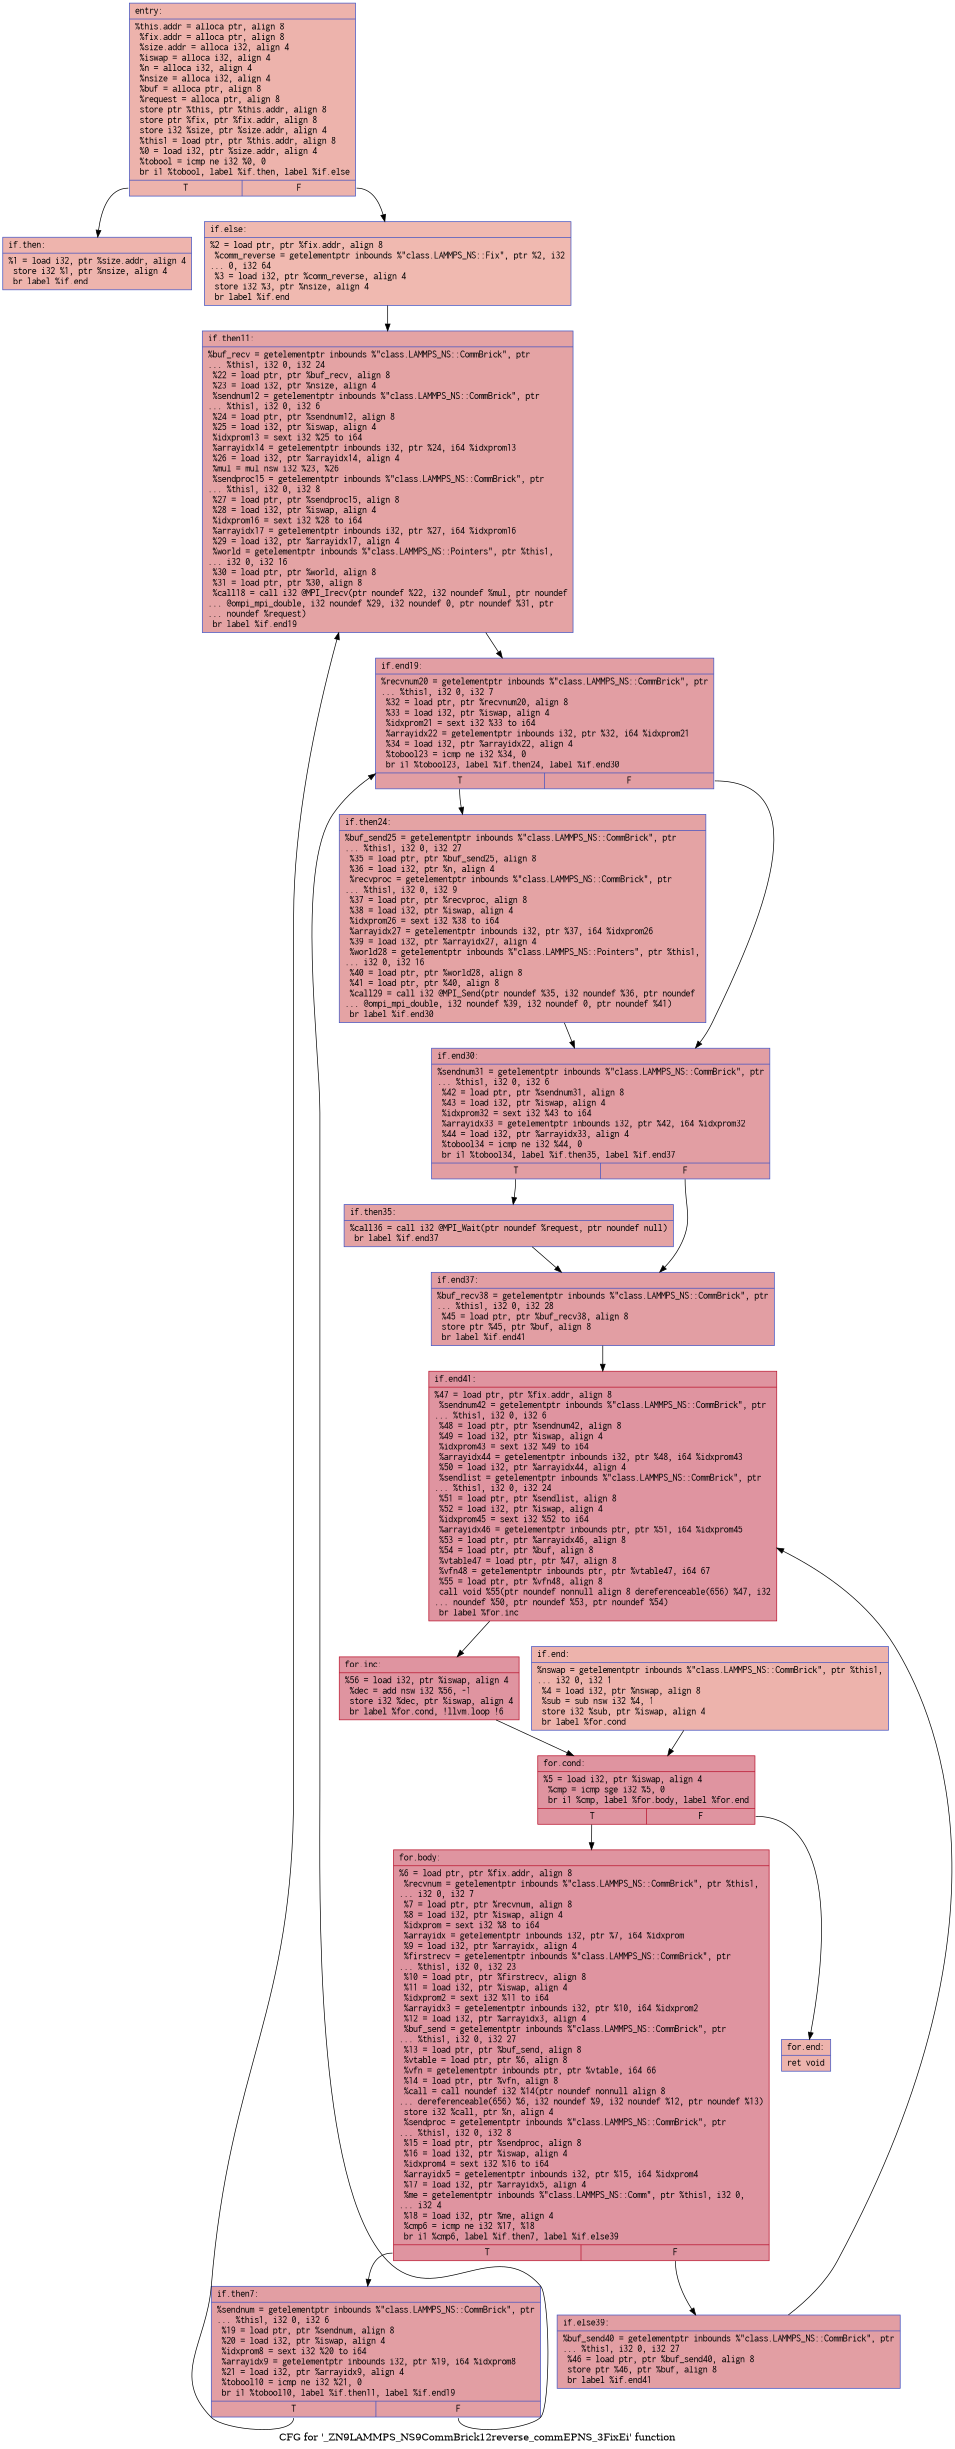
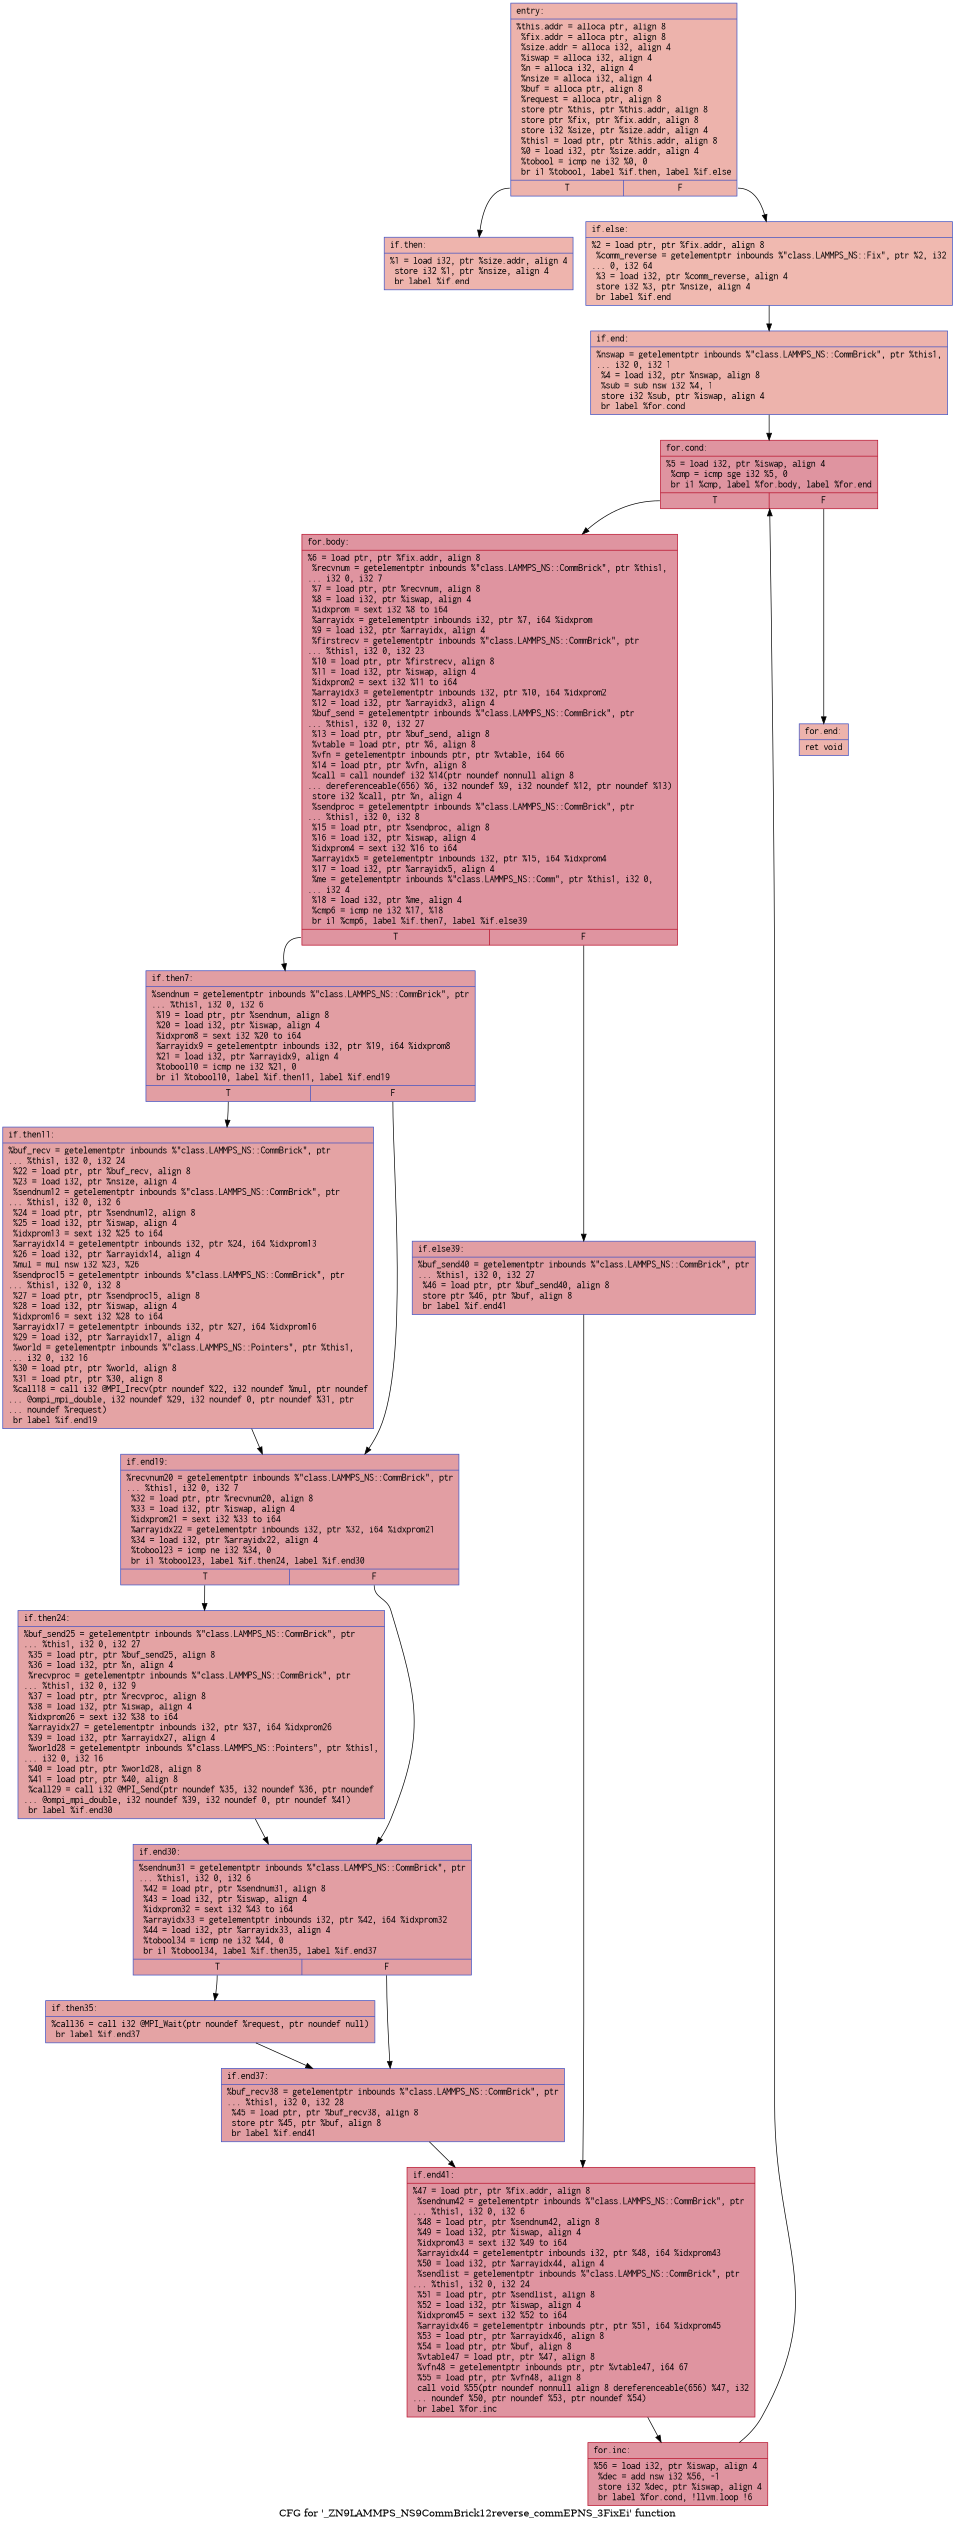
edge "if.else:" -> "if.then11:": now "if.else:" -> "if.end:"
